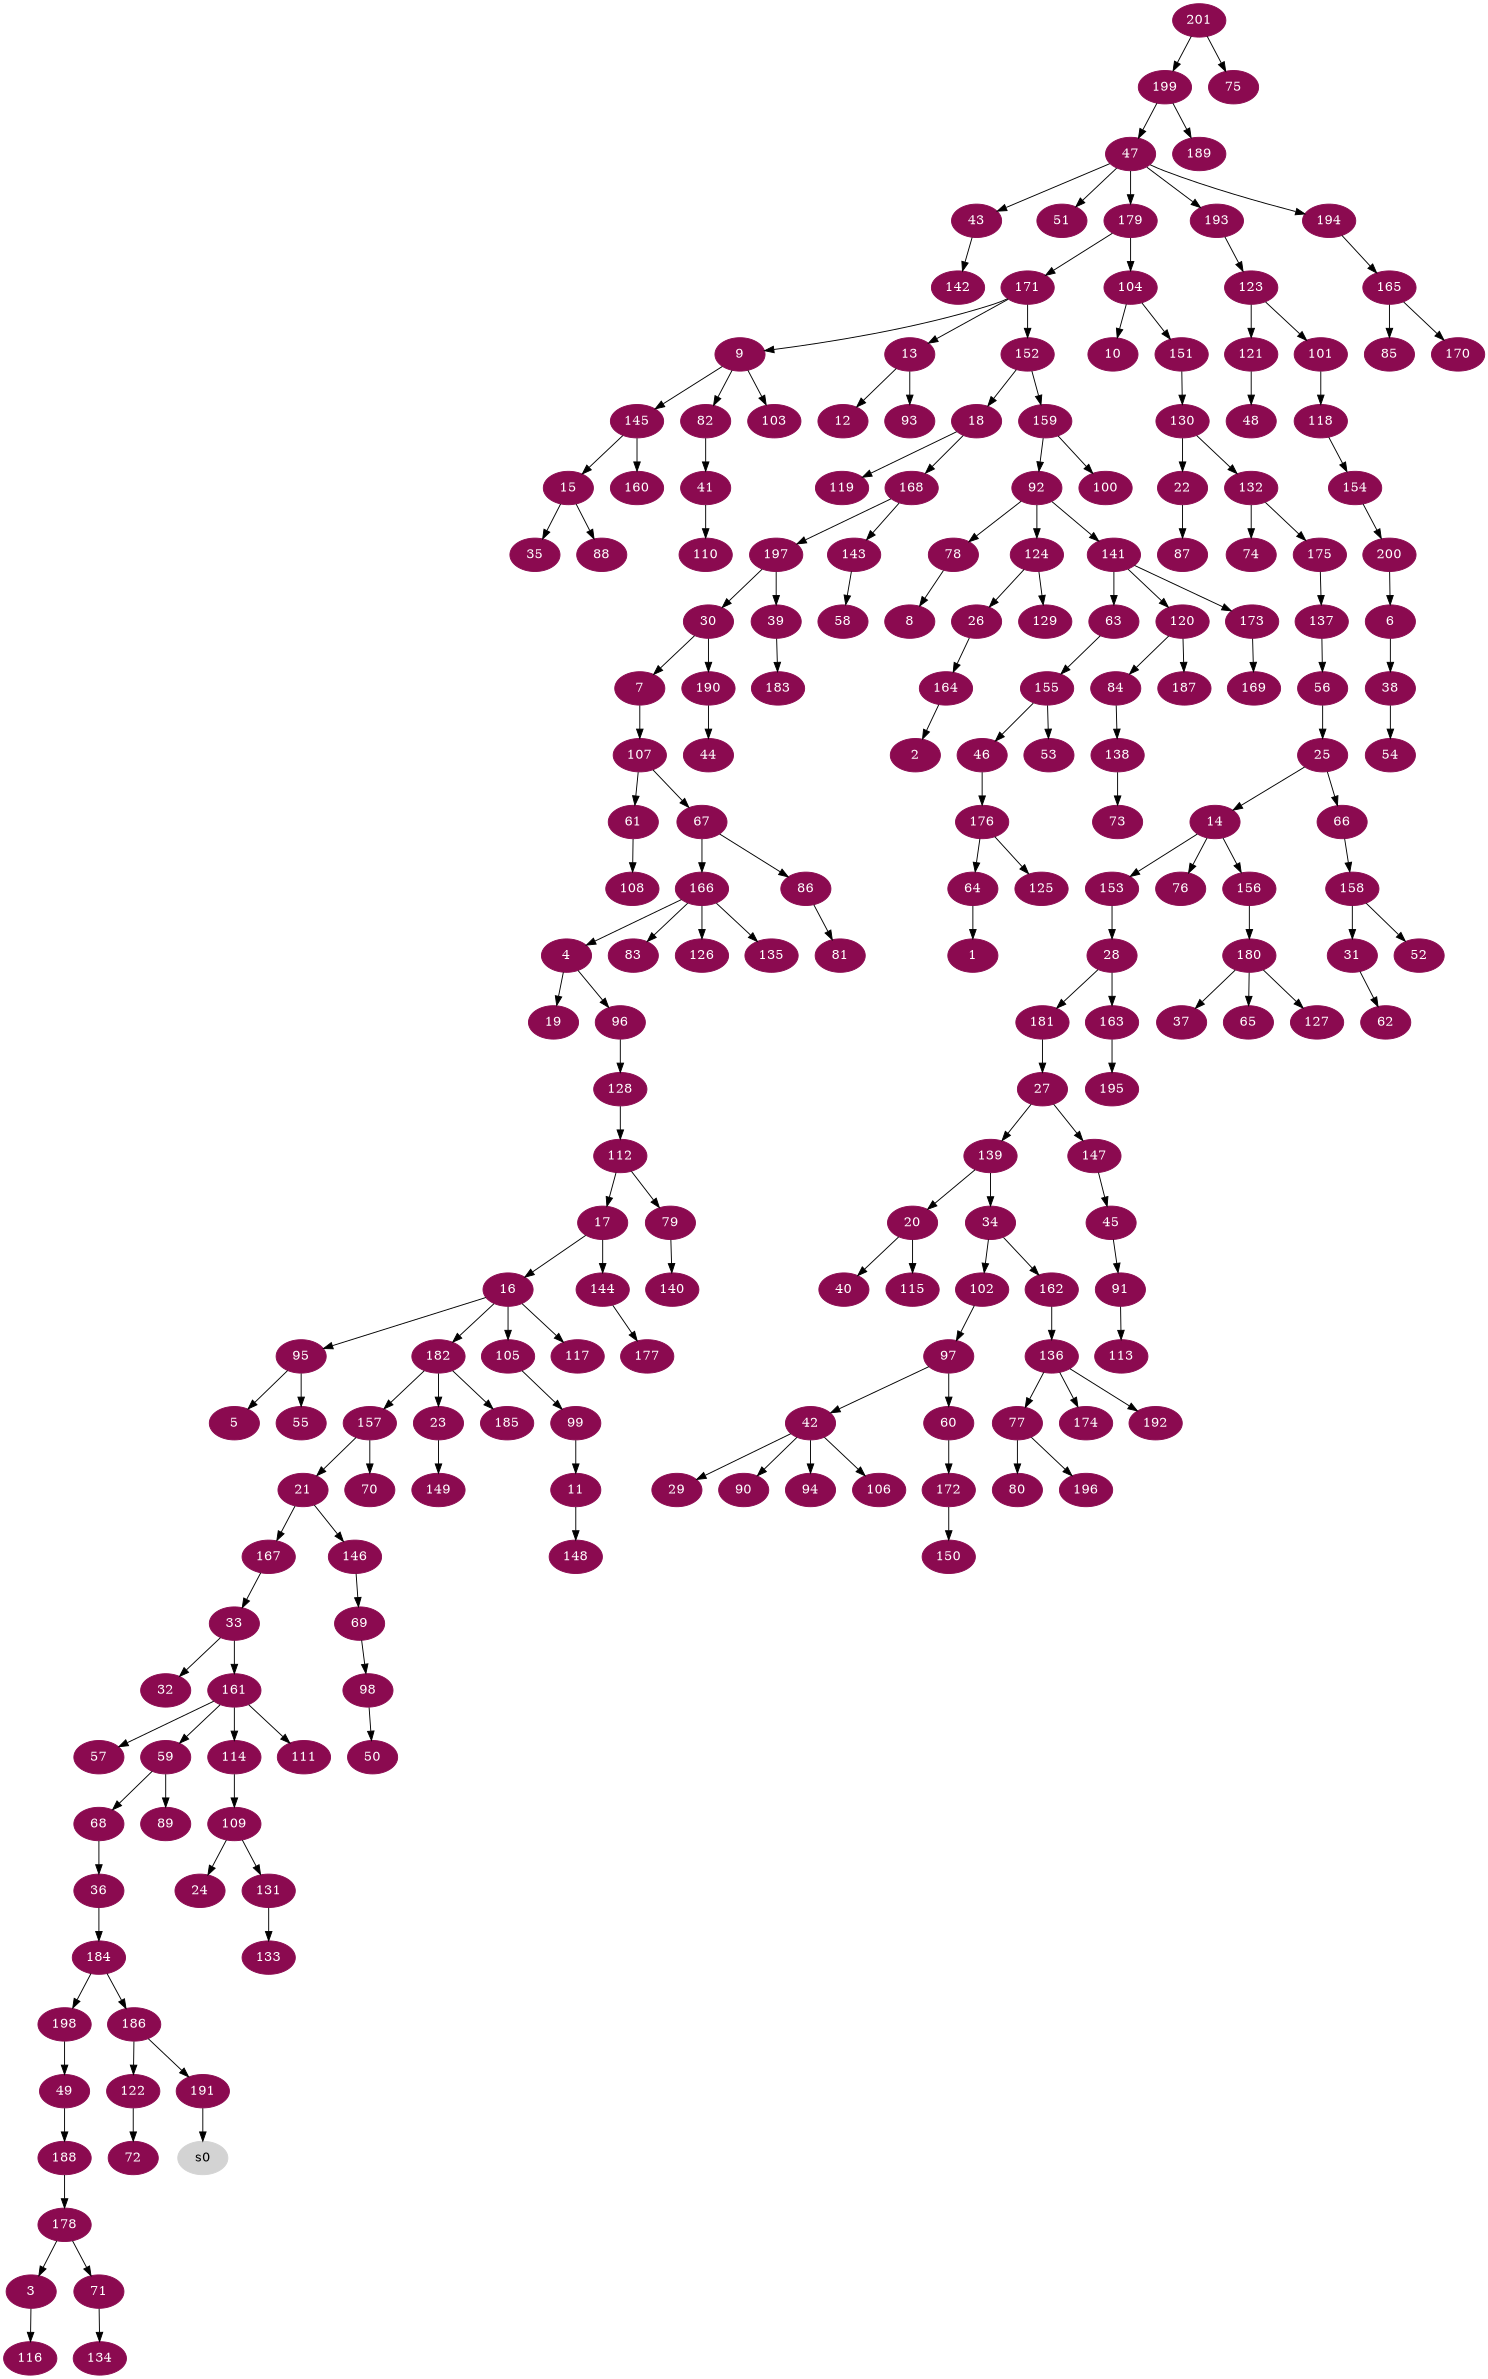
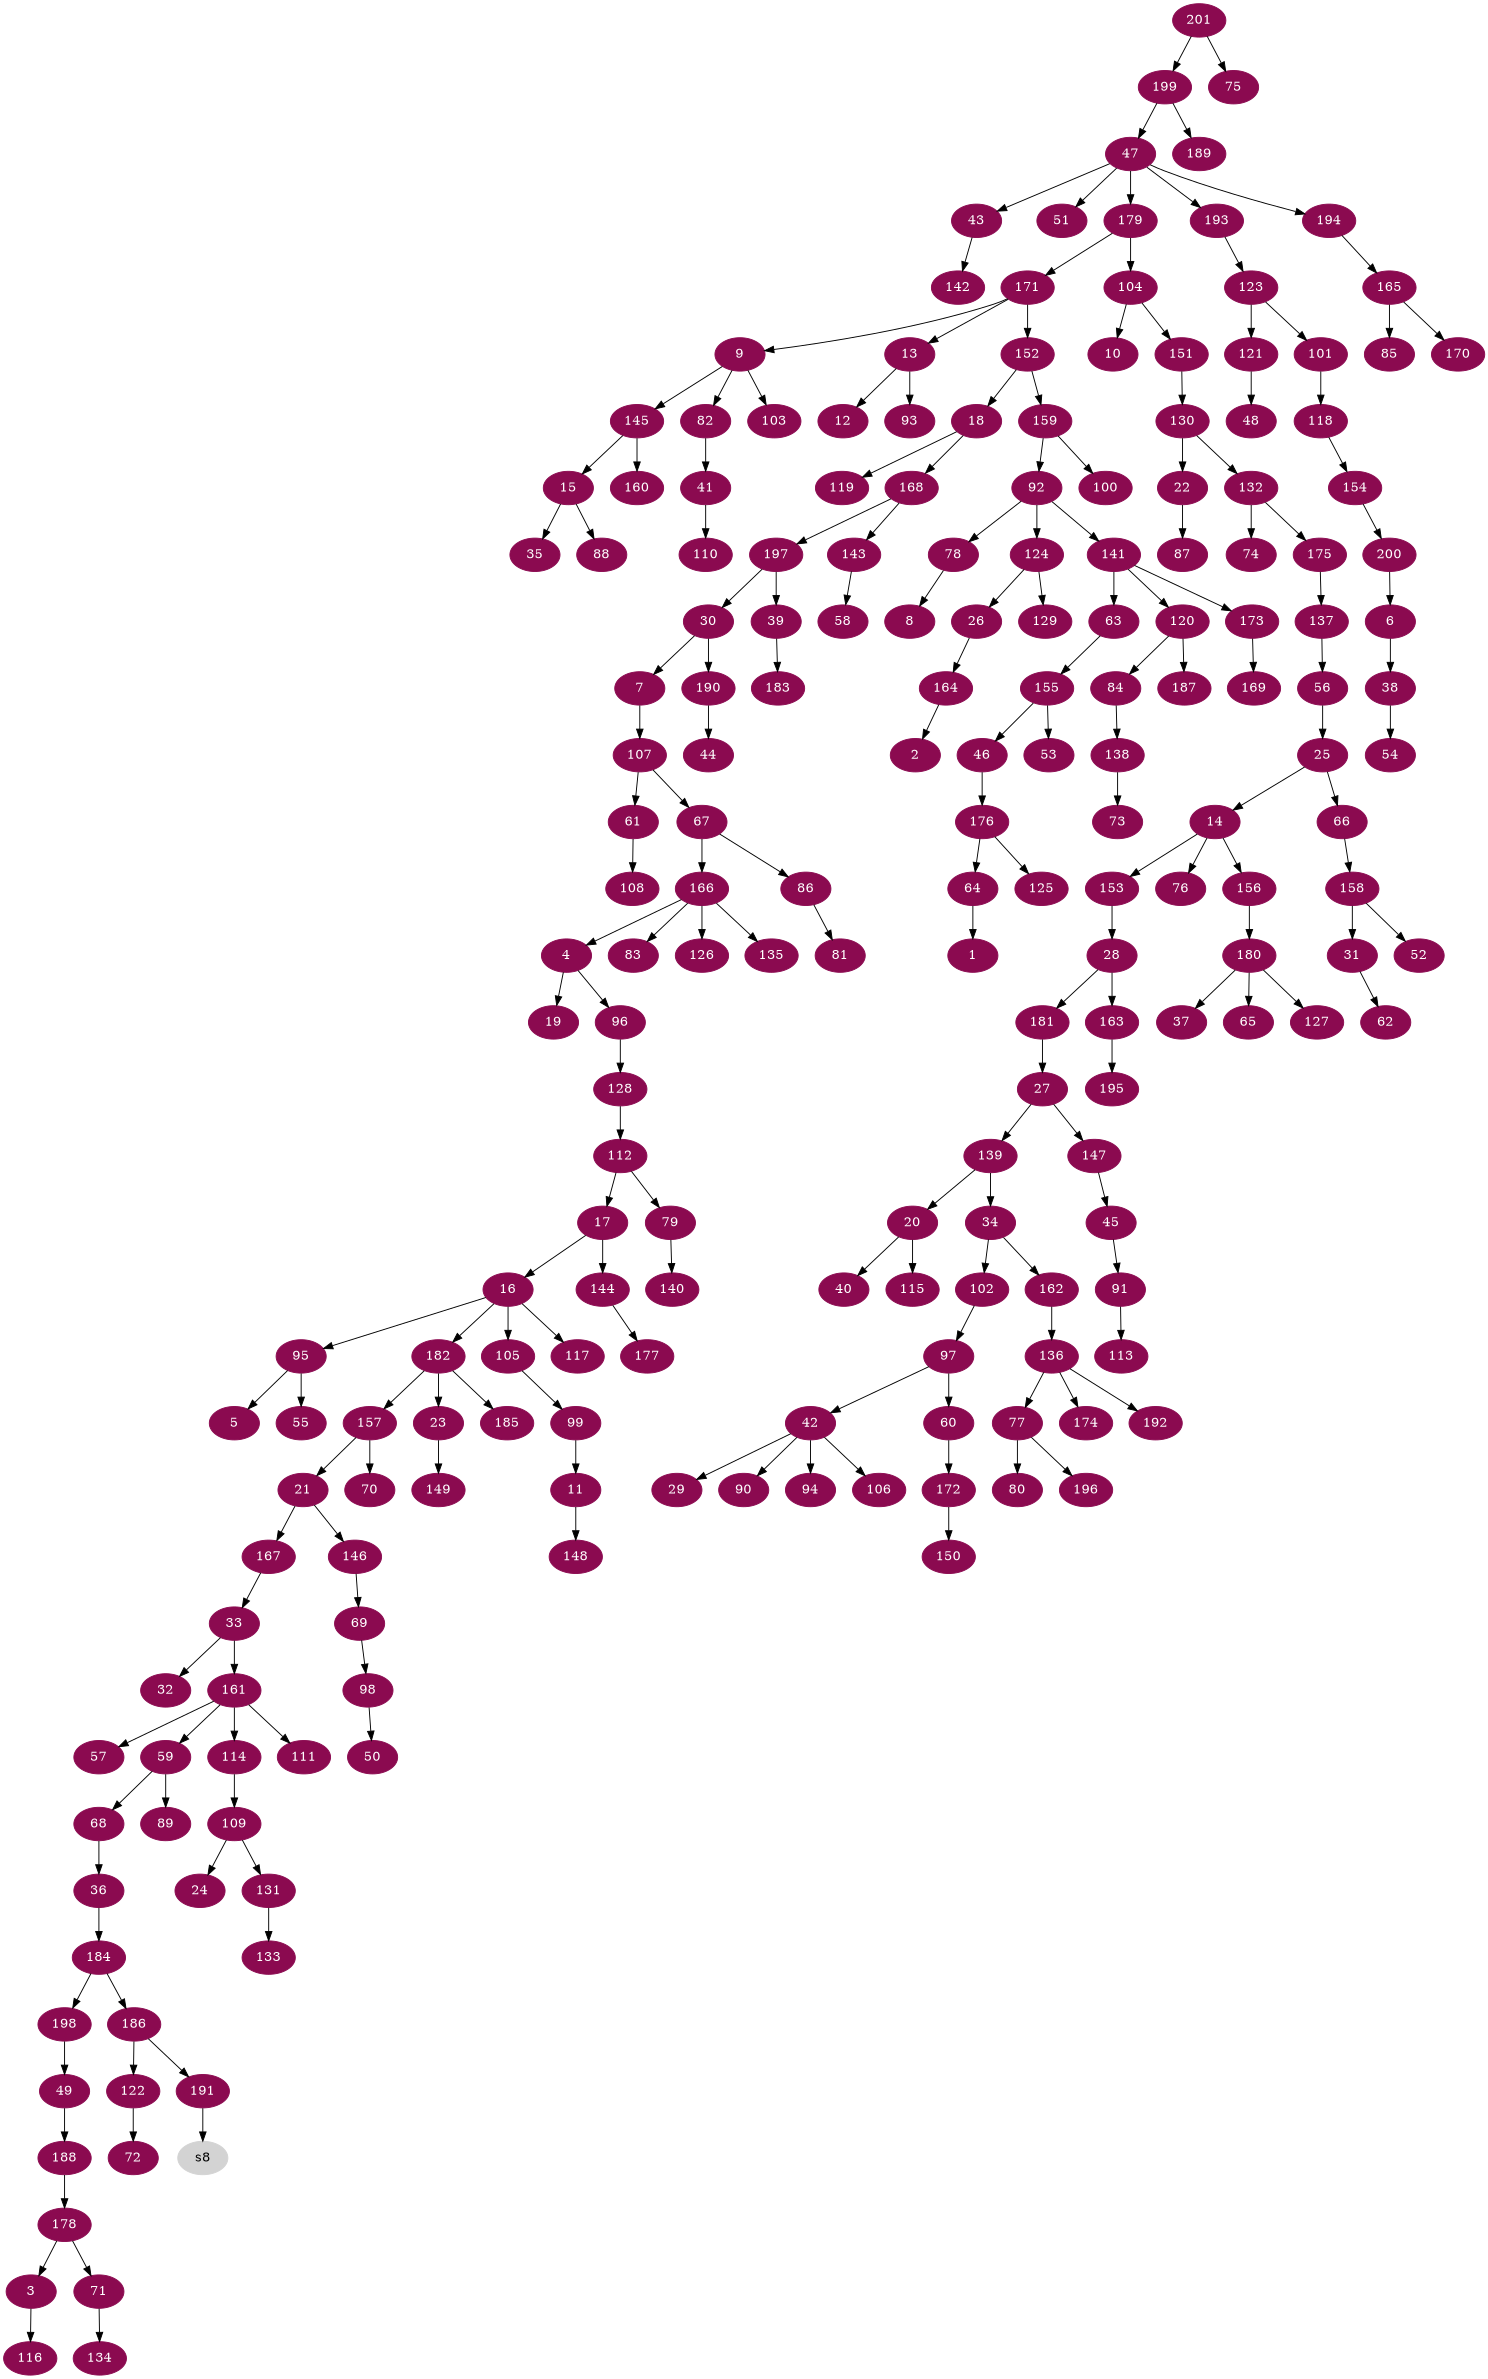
node "s0": label "s0" -> "s8"
